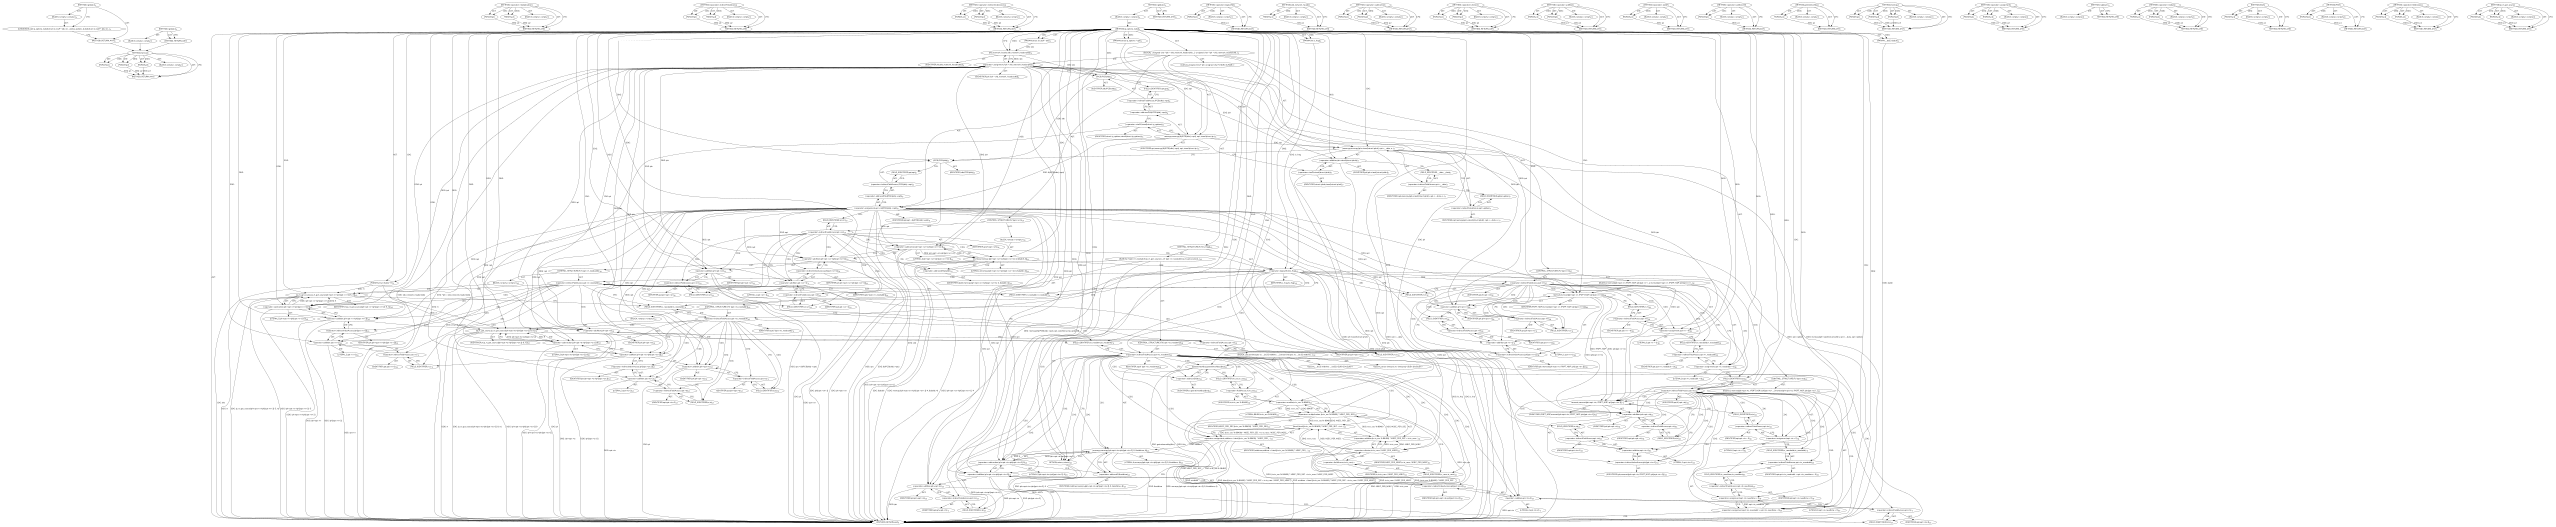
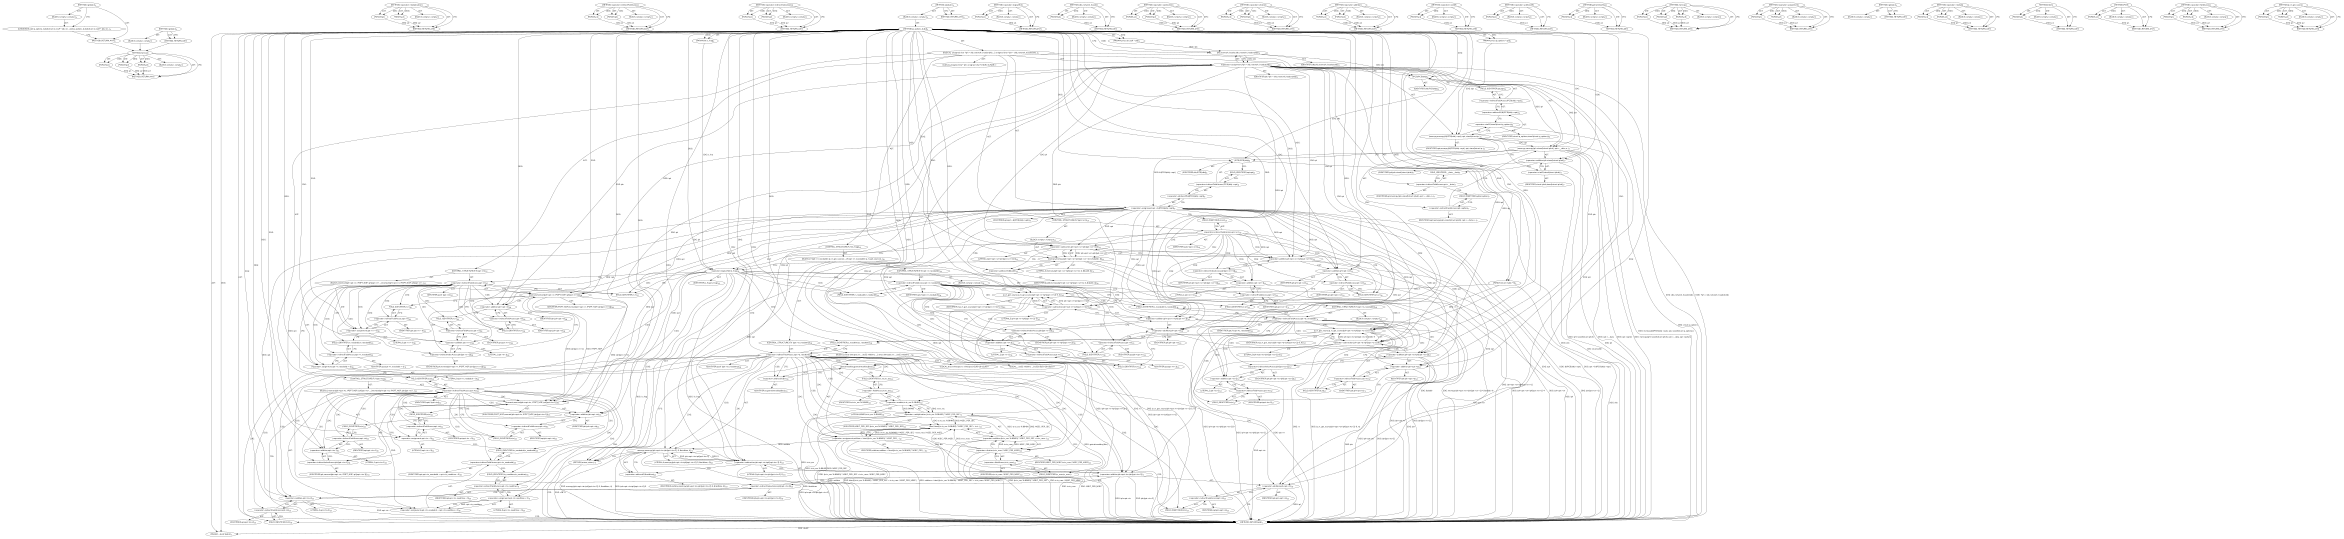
edge "(PARAM,__be32 daddr)" -> "(METHOD_RETURN,void)": reversed
